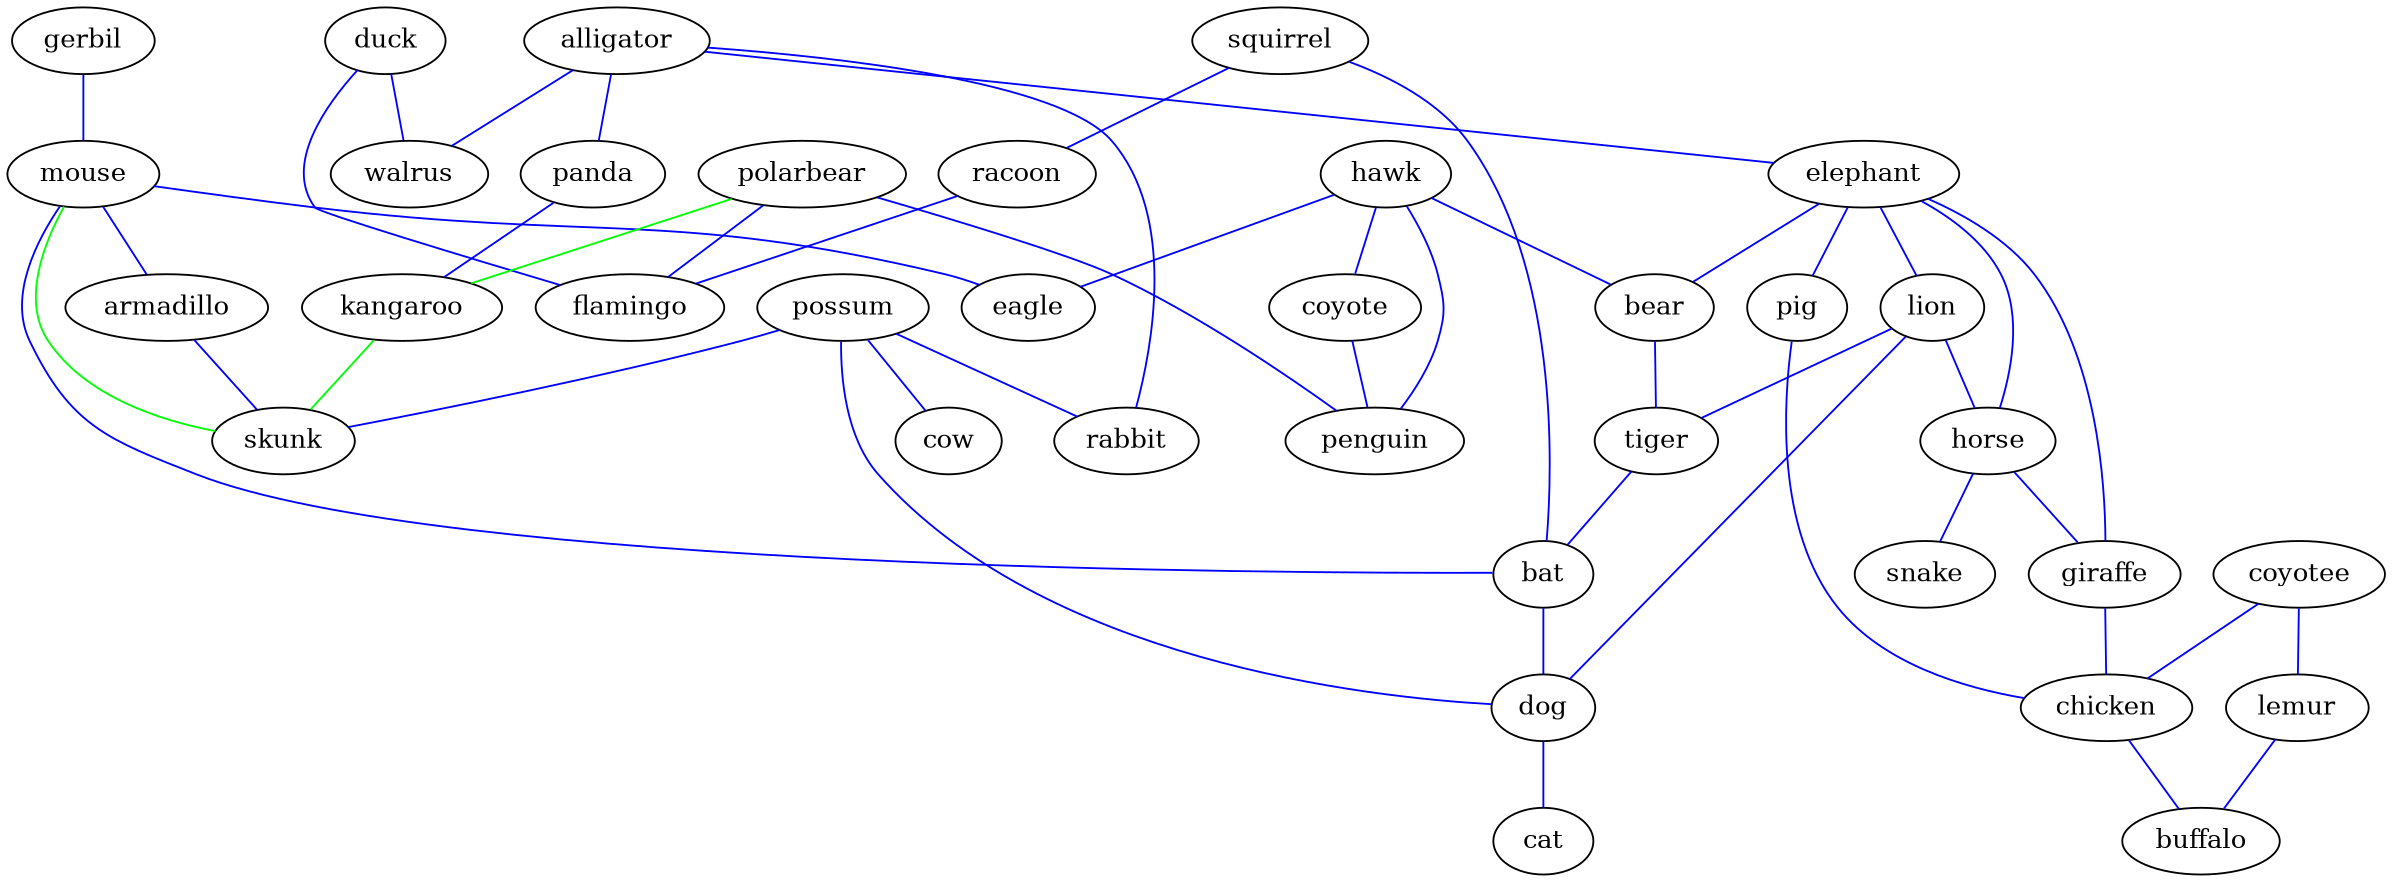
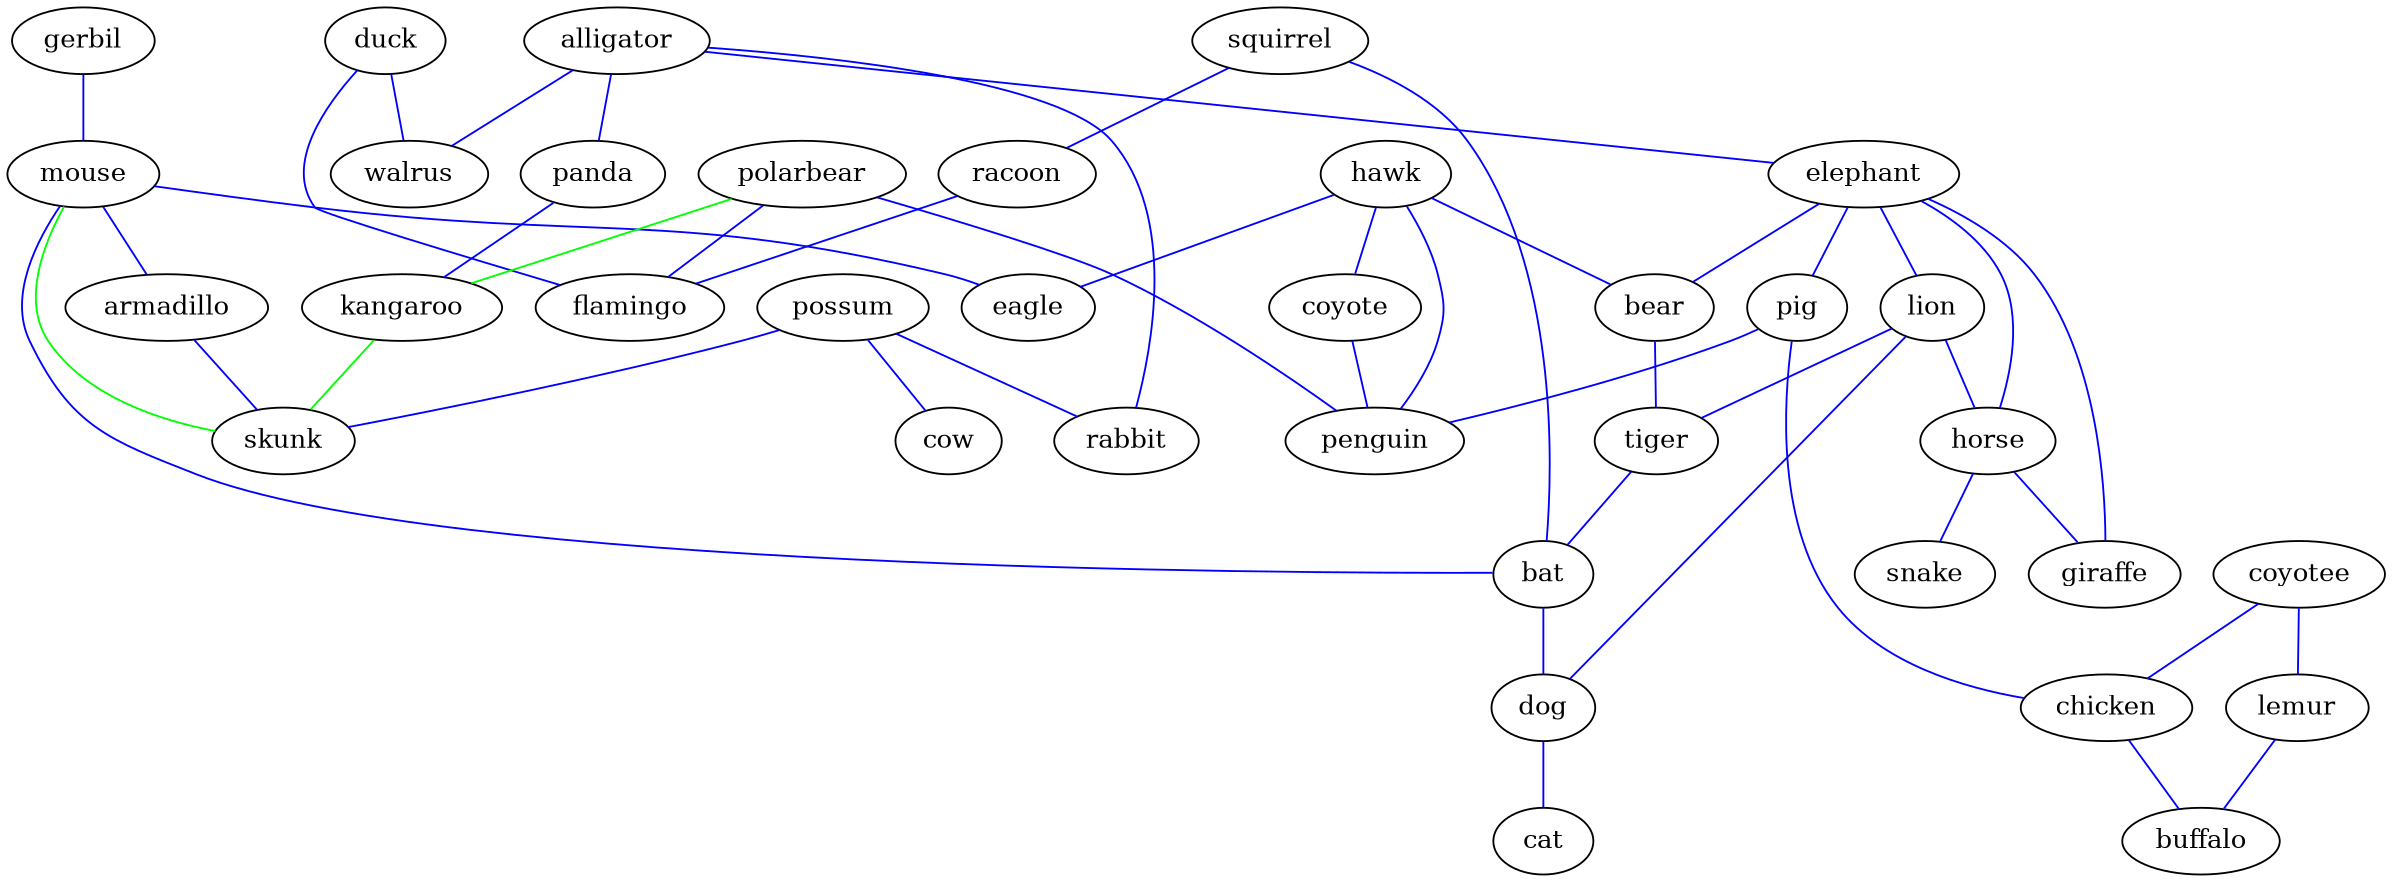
edge "pig" -- "penguin": added
edge "possum" -- "dog": removed
edge "giraffe" -- "chicken": removed
